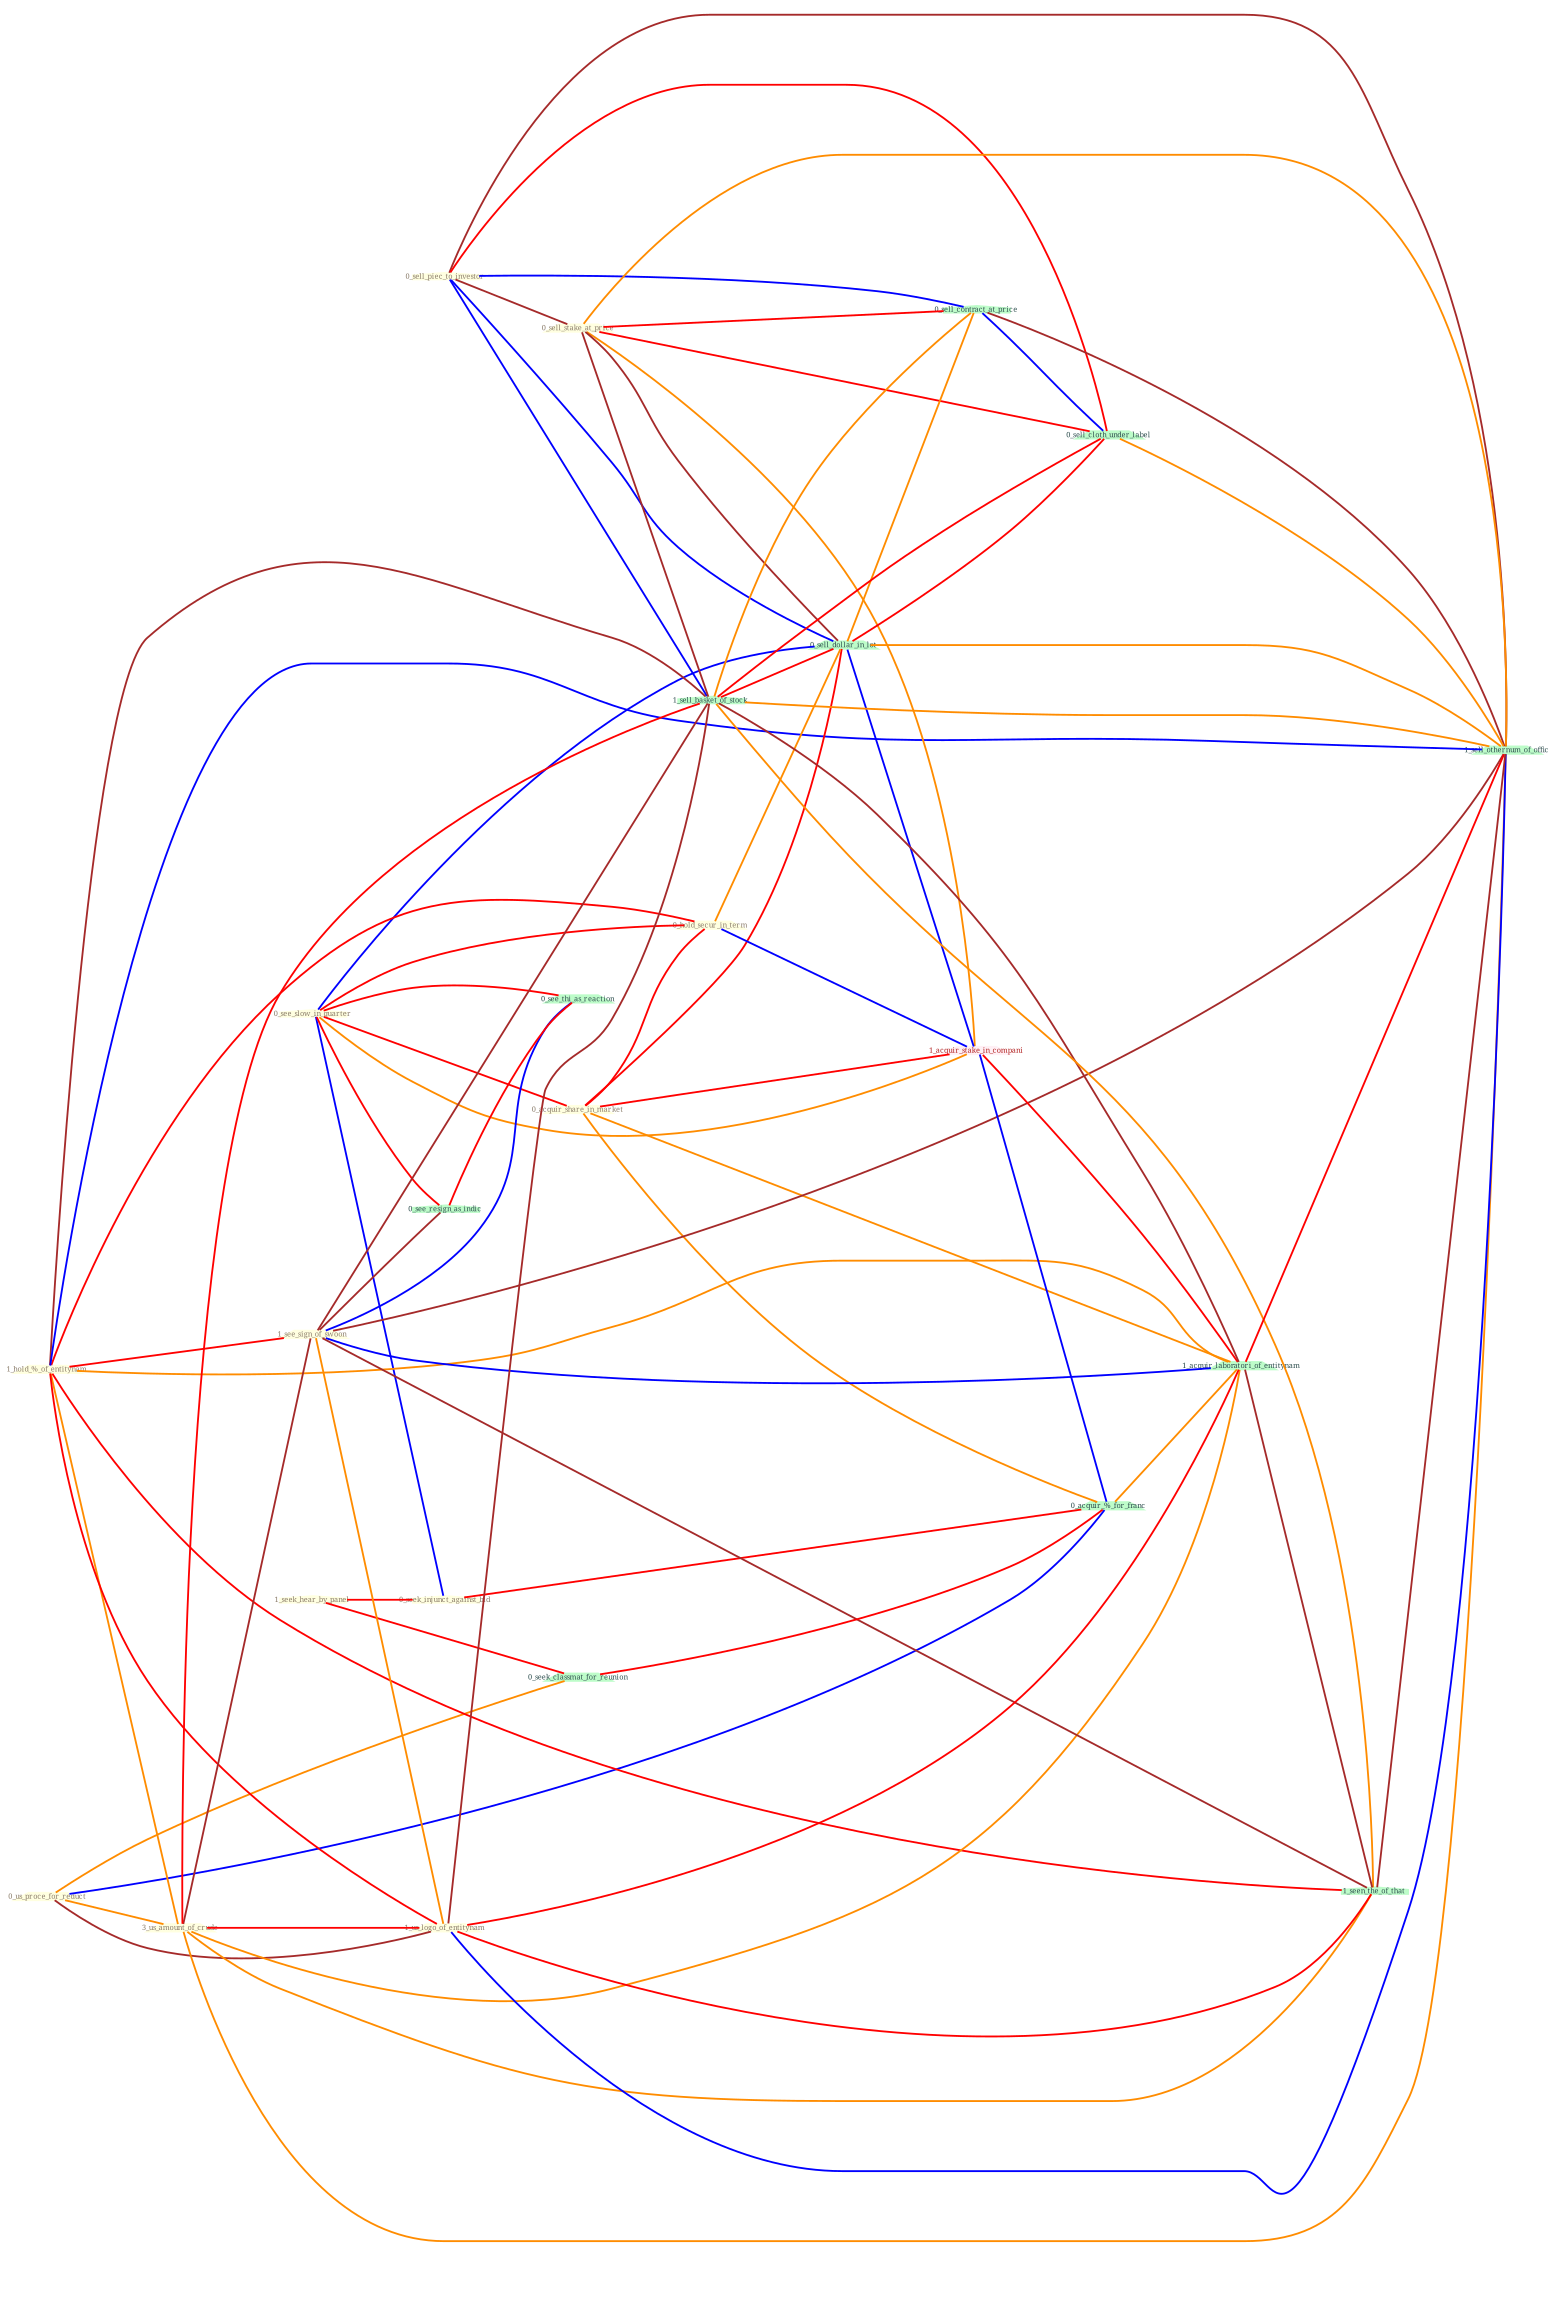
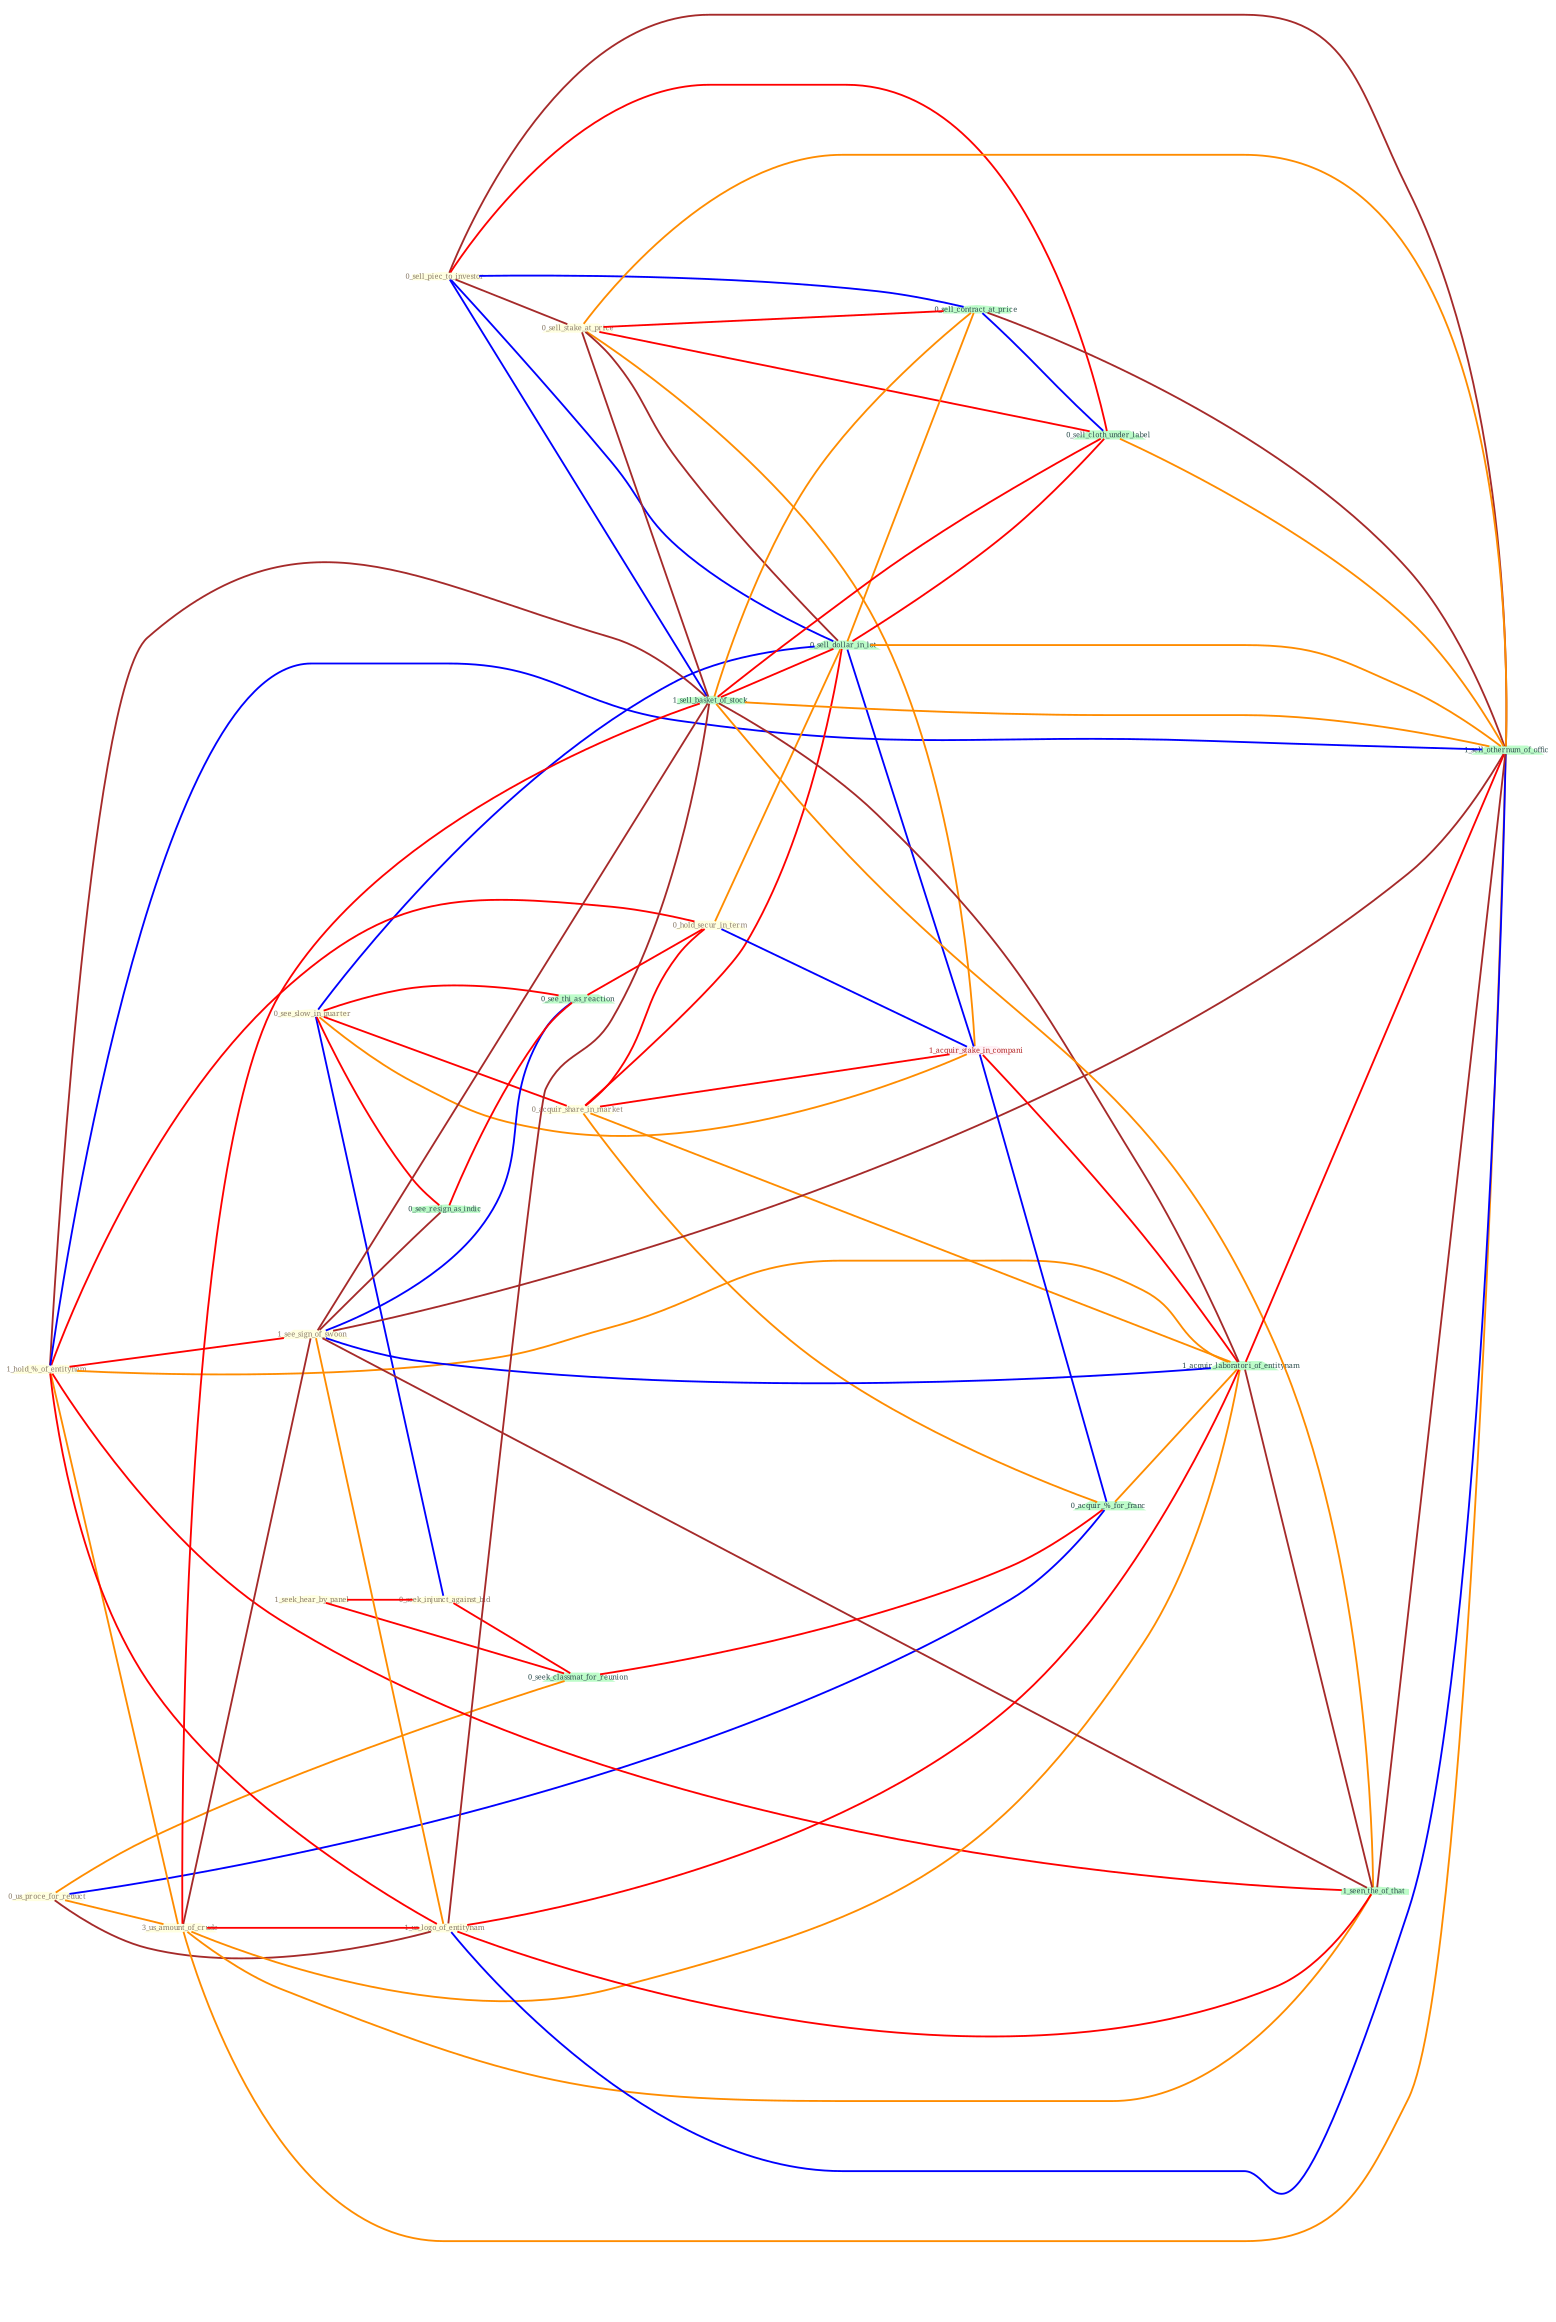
edge "0_hold_secur_in_term" -- "0_see_slow_in_quarter": now "0_hold_secur_in_term" -- "0_see_thi_as_reaction"
edge "0_acquir_%_for_franc" -- "0_seek_injunct_against_bid": now "0_seek_classmat_for_reunion" -- "0_seek_injunct_against_bid"
